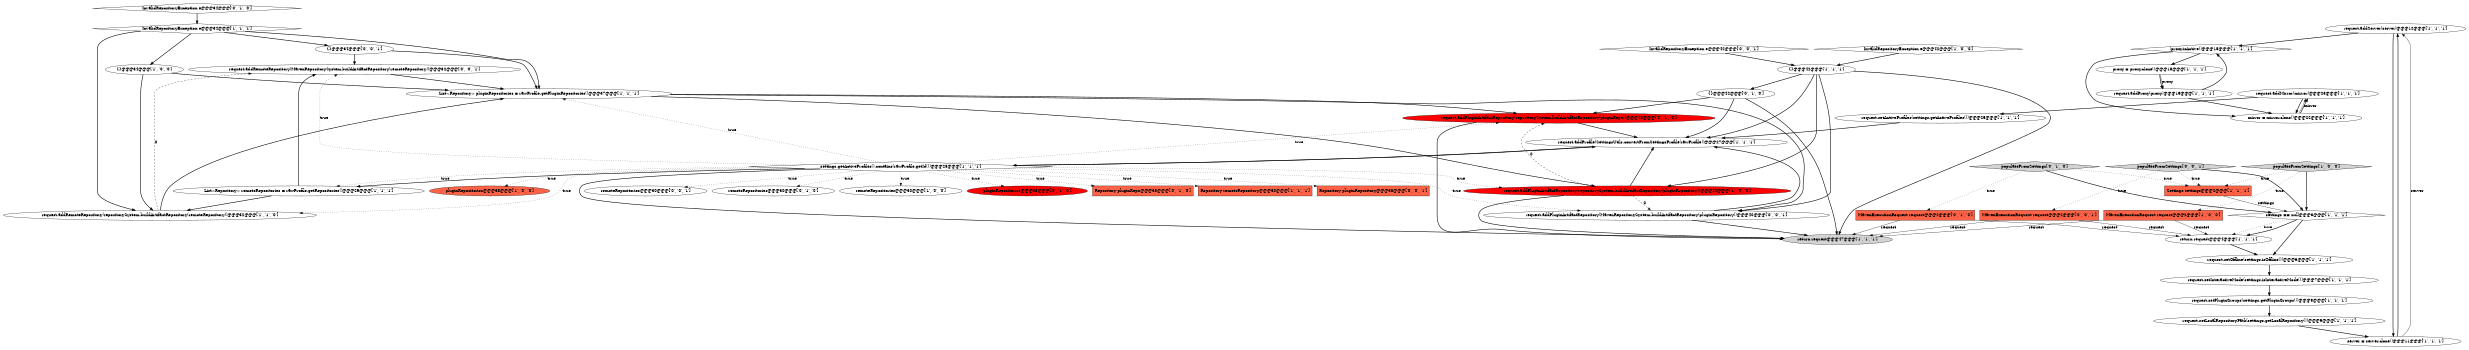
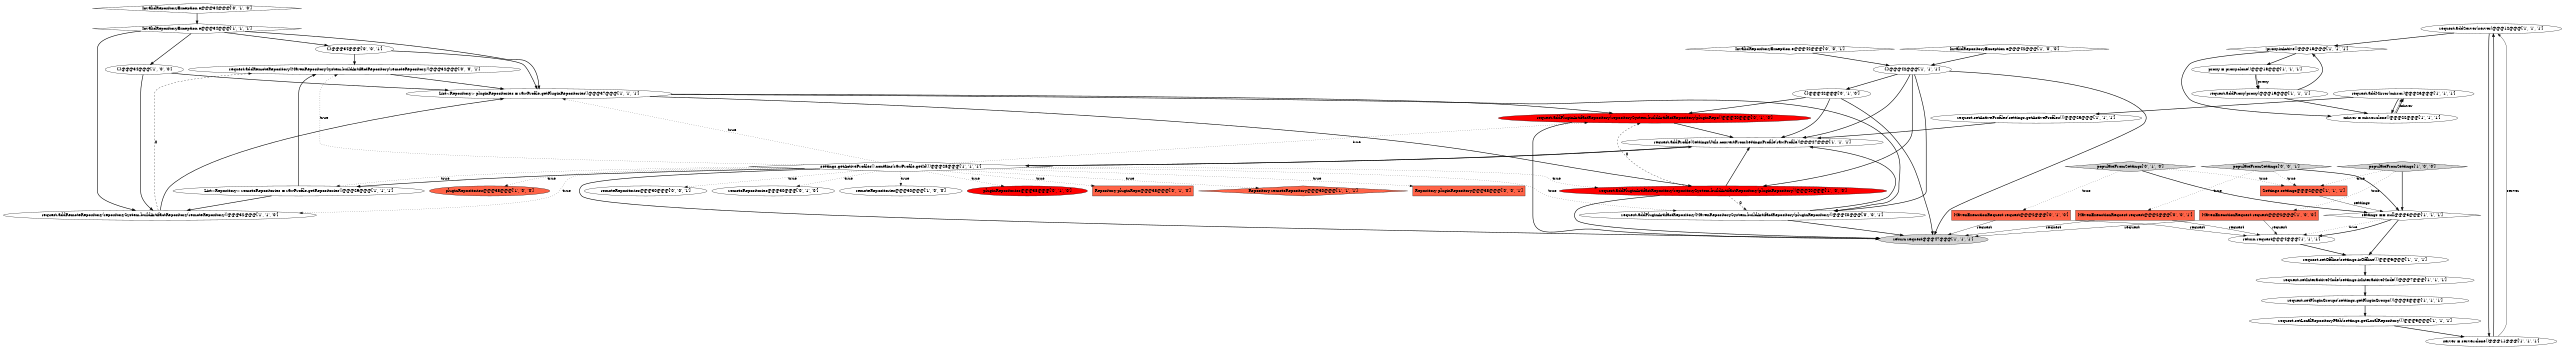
node "Repository remoteRepository@@@30@@@['1', '1', '1']": shape box -> diamond
